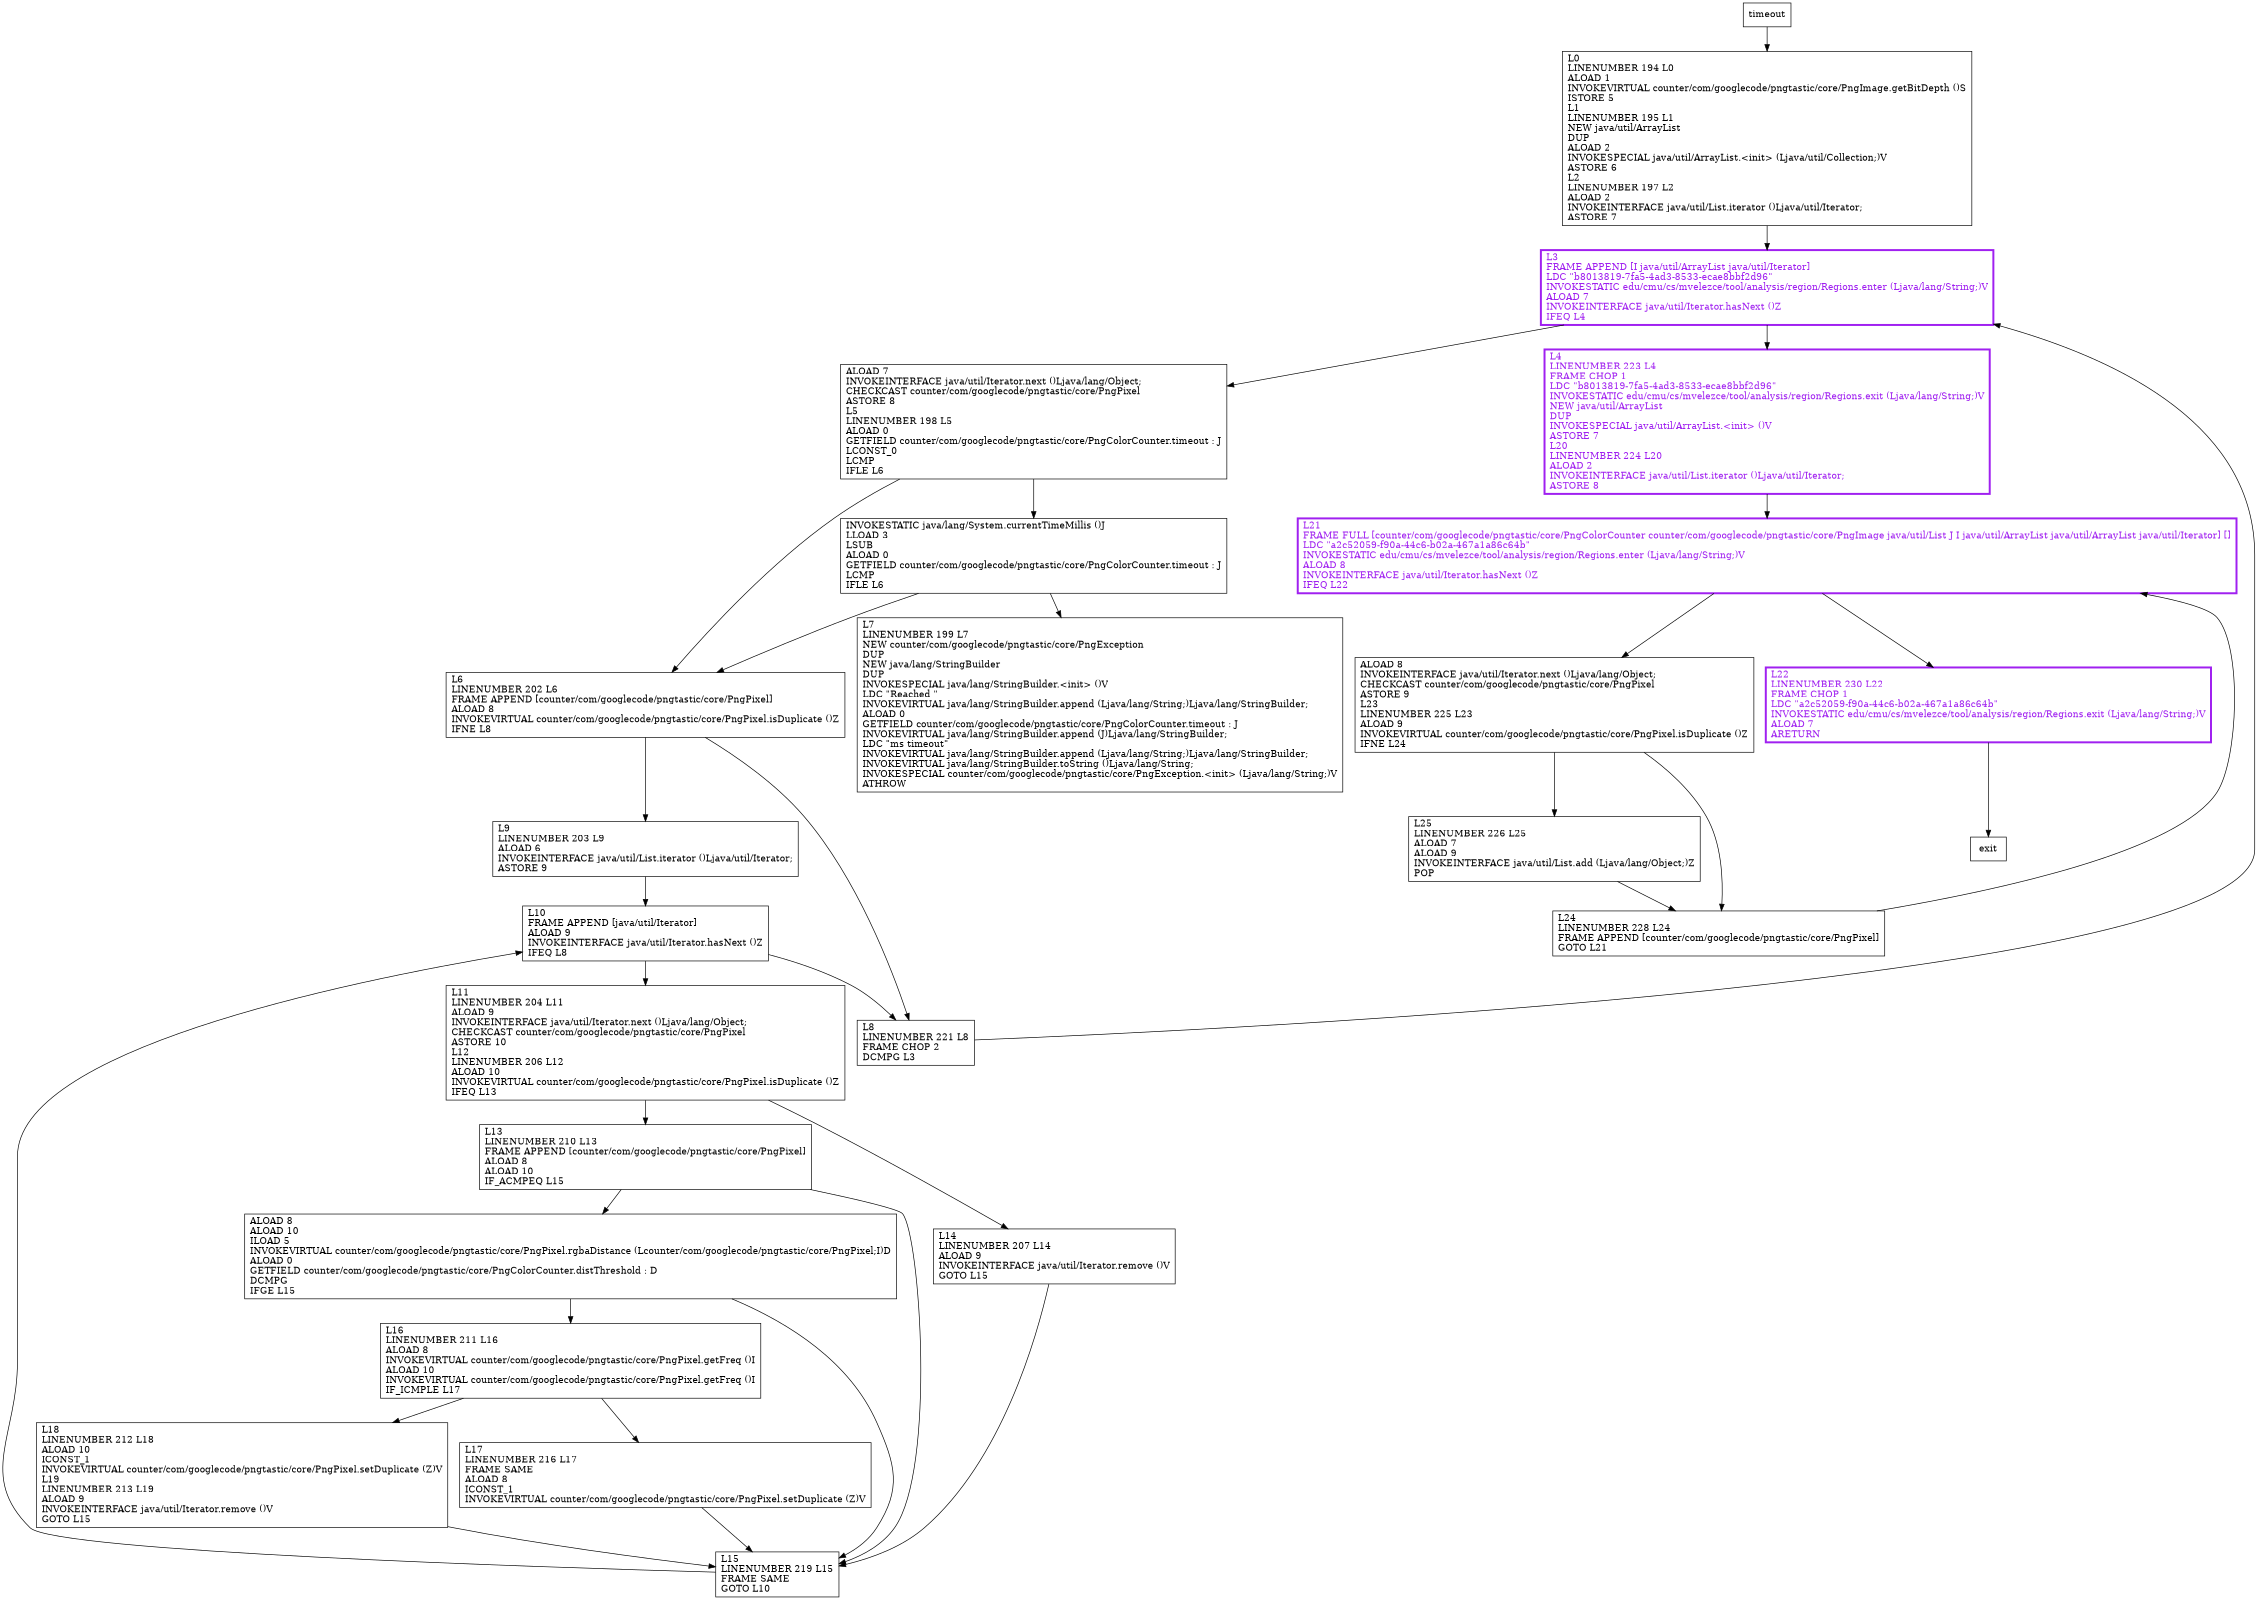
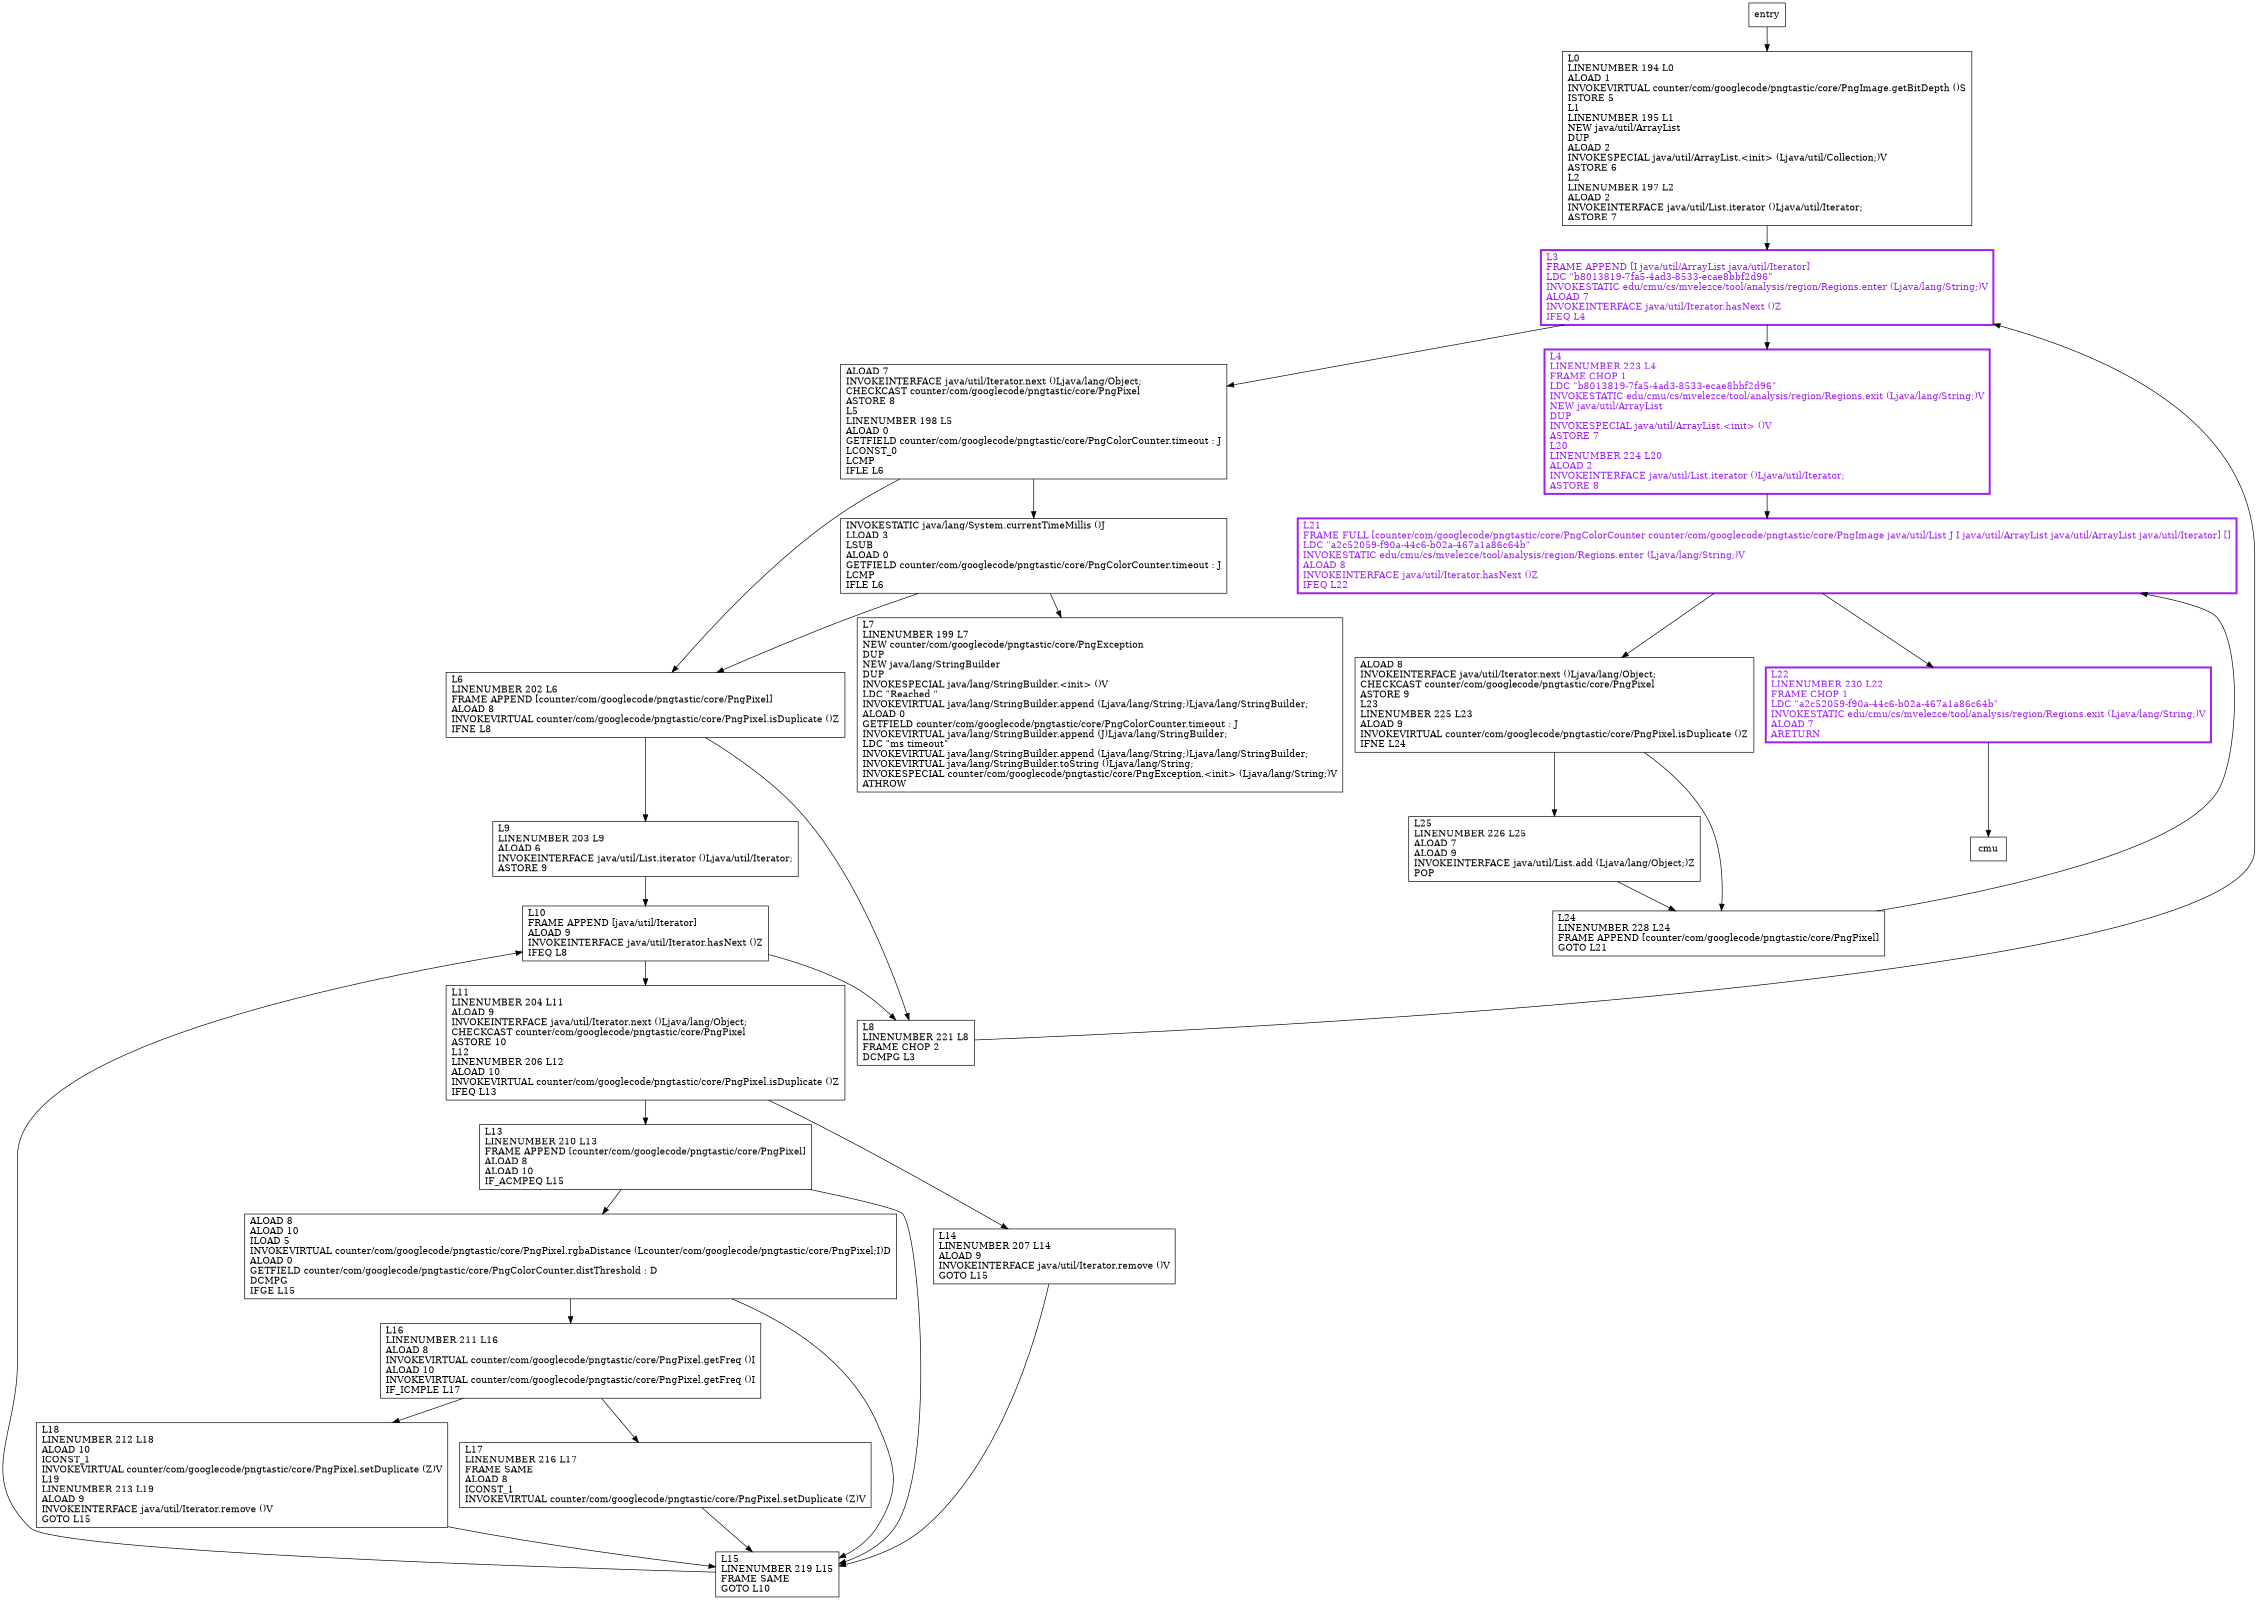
node "timeout": label "timeout" -> "entry"
node "exit": label "exit" -> "cmu"
